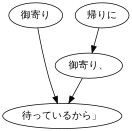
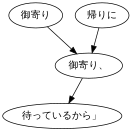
edge "御寄り" -> "待っているから」": now "御寄り" -> "御寄り、"
